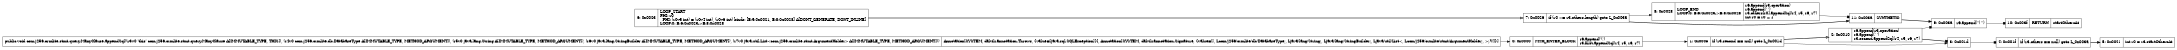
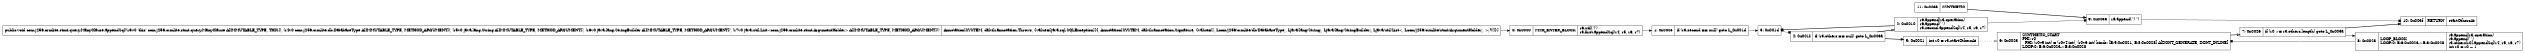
node "8: 0x0028": text "LOOP_END" -> "LOOP_BLOCK"
node "6: 0x0023": text "LOOP_START" -> "SYNTHETIC_START"
edge "8: 0x0028" -> "11: 0x003a": now "8: 0x0028" -> "6: 0x0023"
edge "7: 0x0026" -> "11: 0x003a": now "7: 0x0026" -> "10: 0x003f"
edge "1: 0x000e" -> "2: 0x0010": now "4: 0x001f" -> "2: 0x0010"
node "0: 0x0000": text "r6.append('(')" -> "r6.util('(')"
edge "5: 0x0021" -> "6: 0x0023": added
